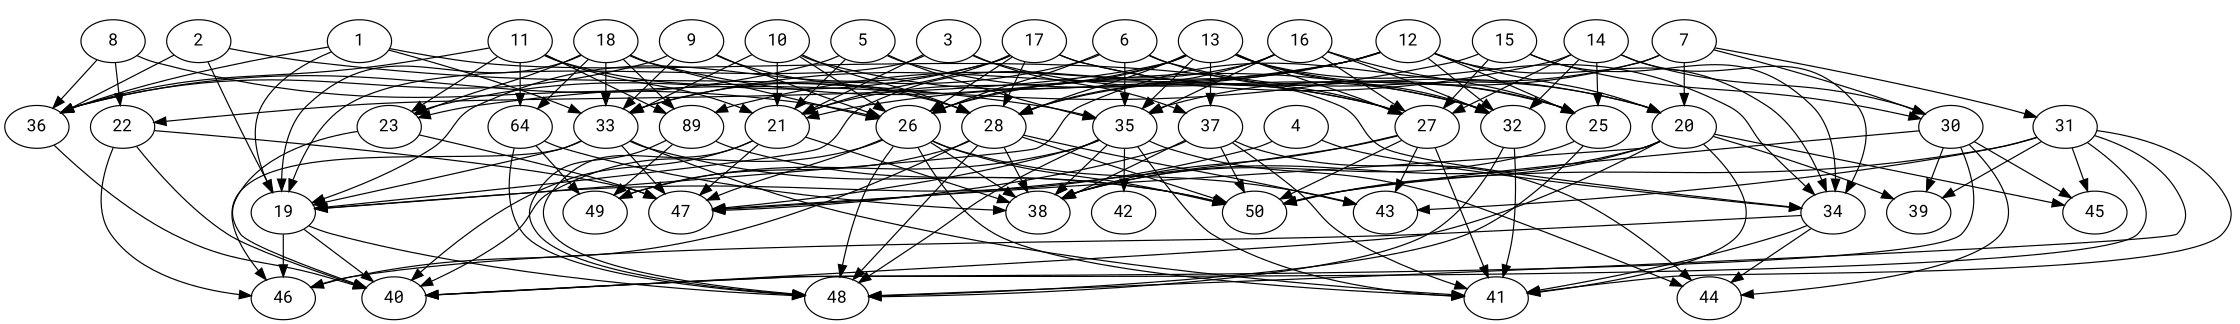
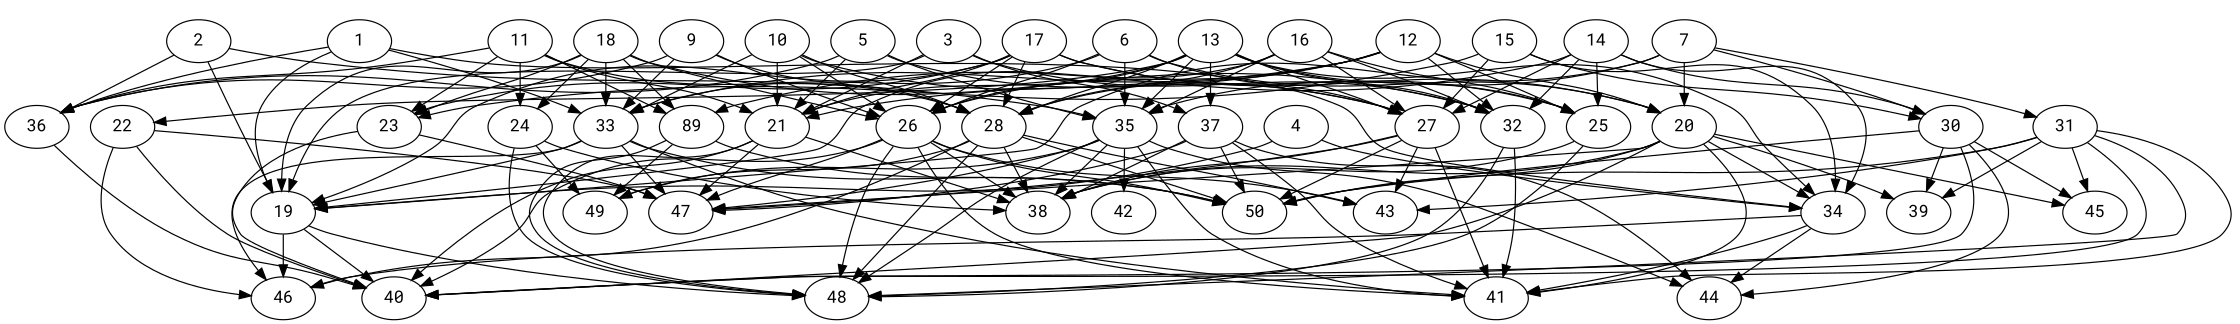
node "8": removed
edge "12" -> "34": now "20" -> "34"
node "64": label "64" -> "24"
